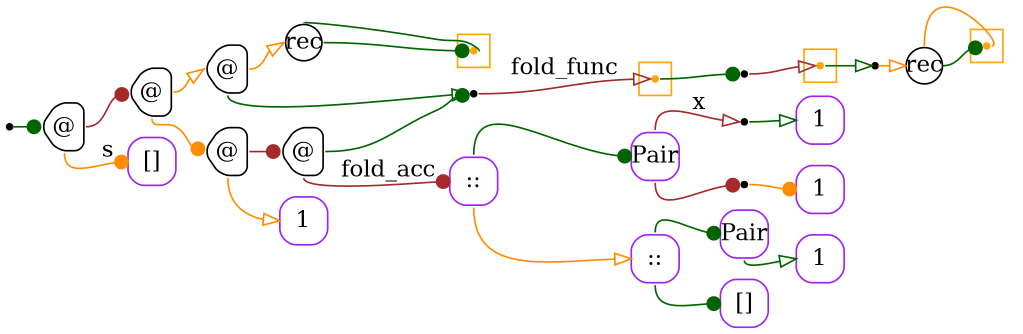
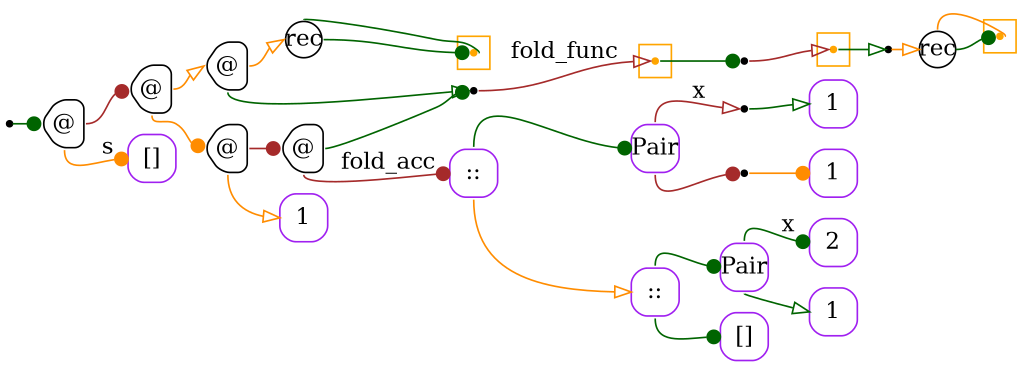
node "2": added
